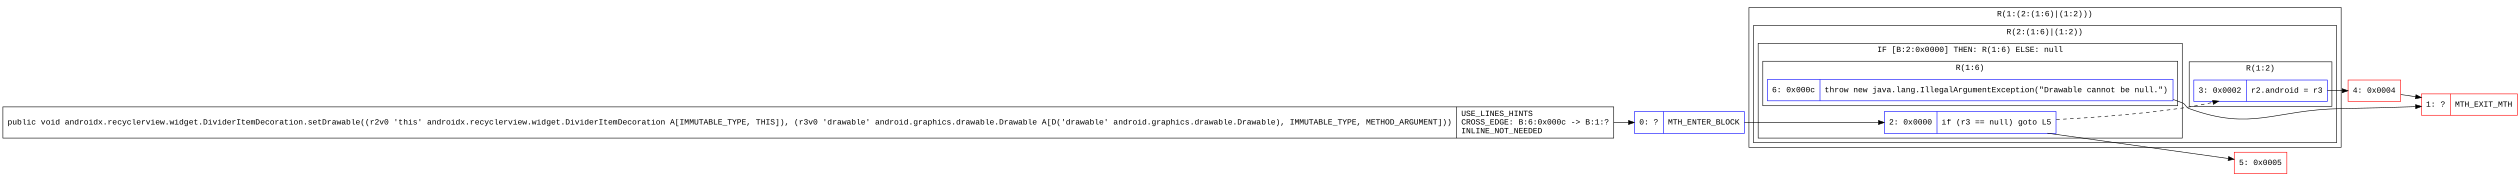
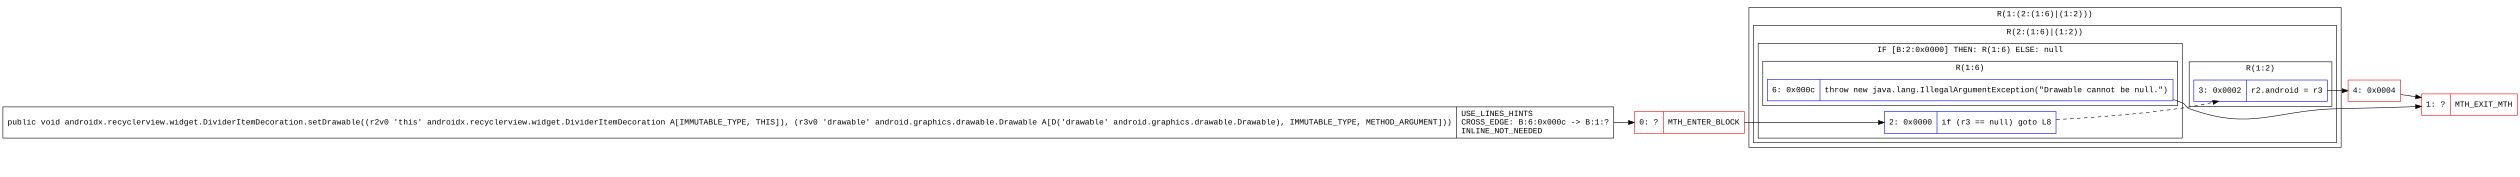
node "0: ?": color blue -> red
node "2: 0x0000": text "if (r3 == null) goto L5" -> "if (r3 == null) goto L8"
node "5: 0x0005": removed
